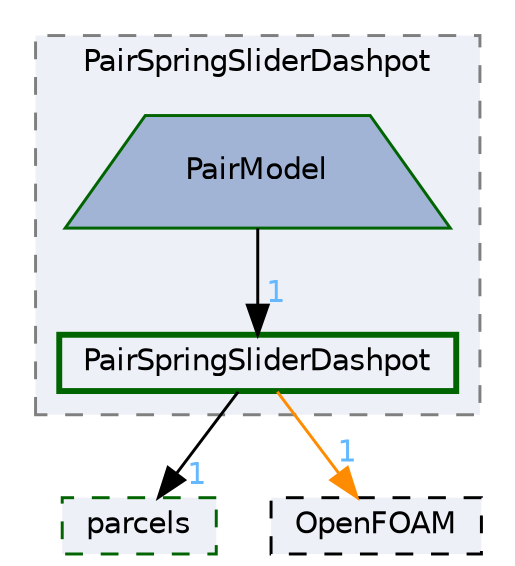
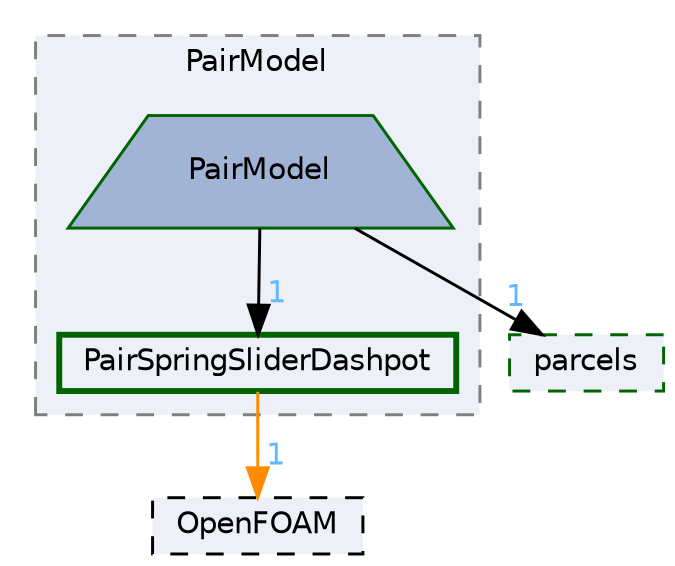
cluster "PairSpringSliderDashpot": label "PairSpringSliderDashpot" -> "PairModel"
edge "PairSpringSliderDashpot" -> "parcels": now "PairModel" -> "parcels"
